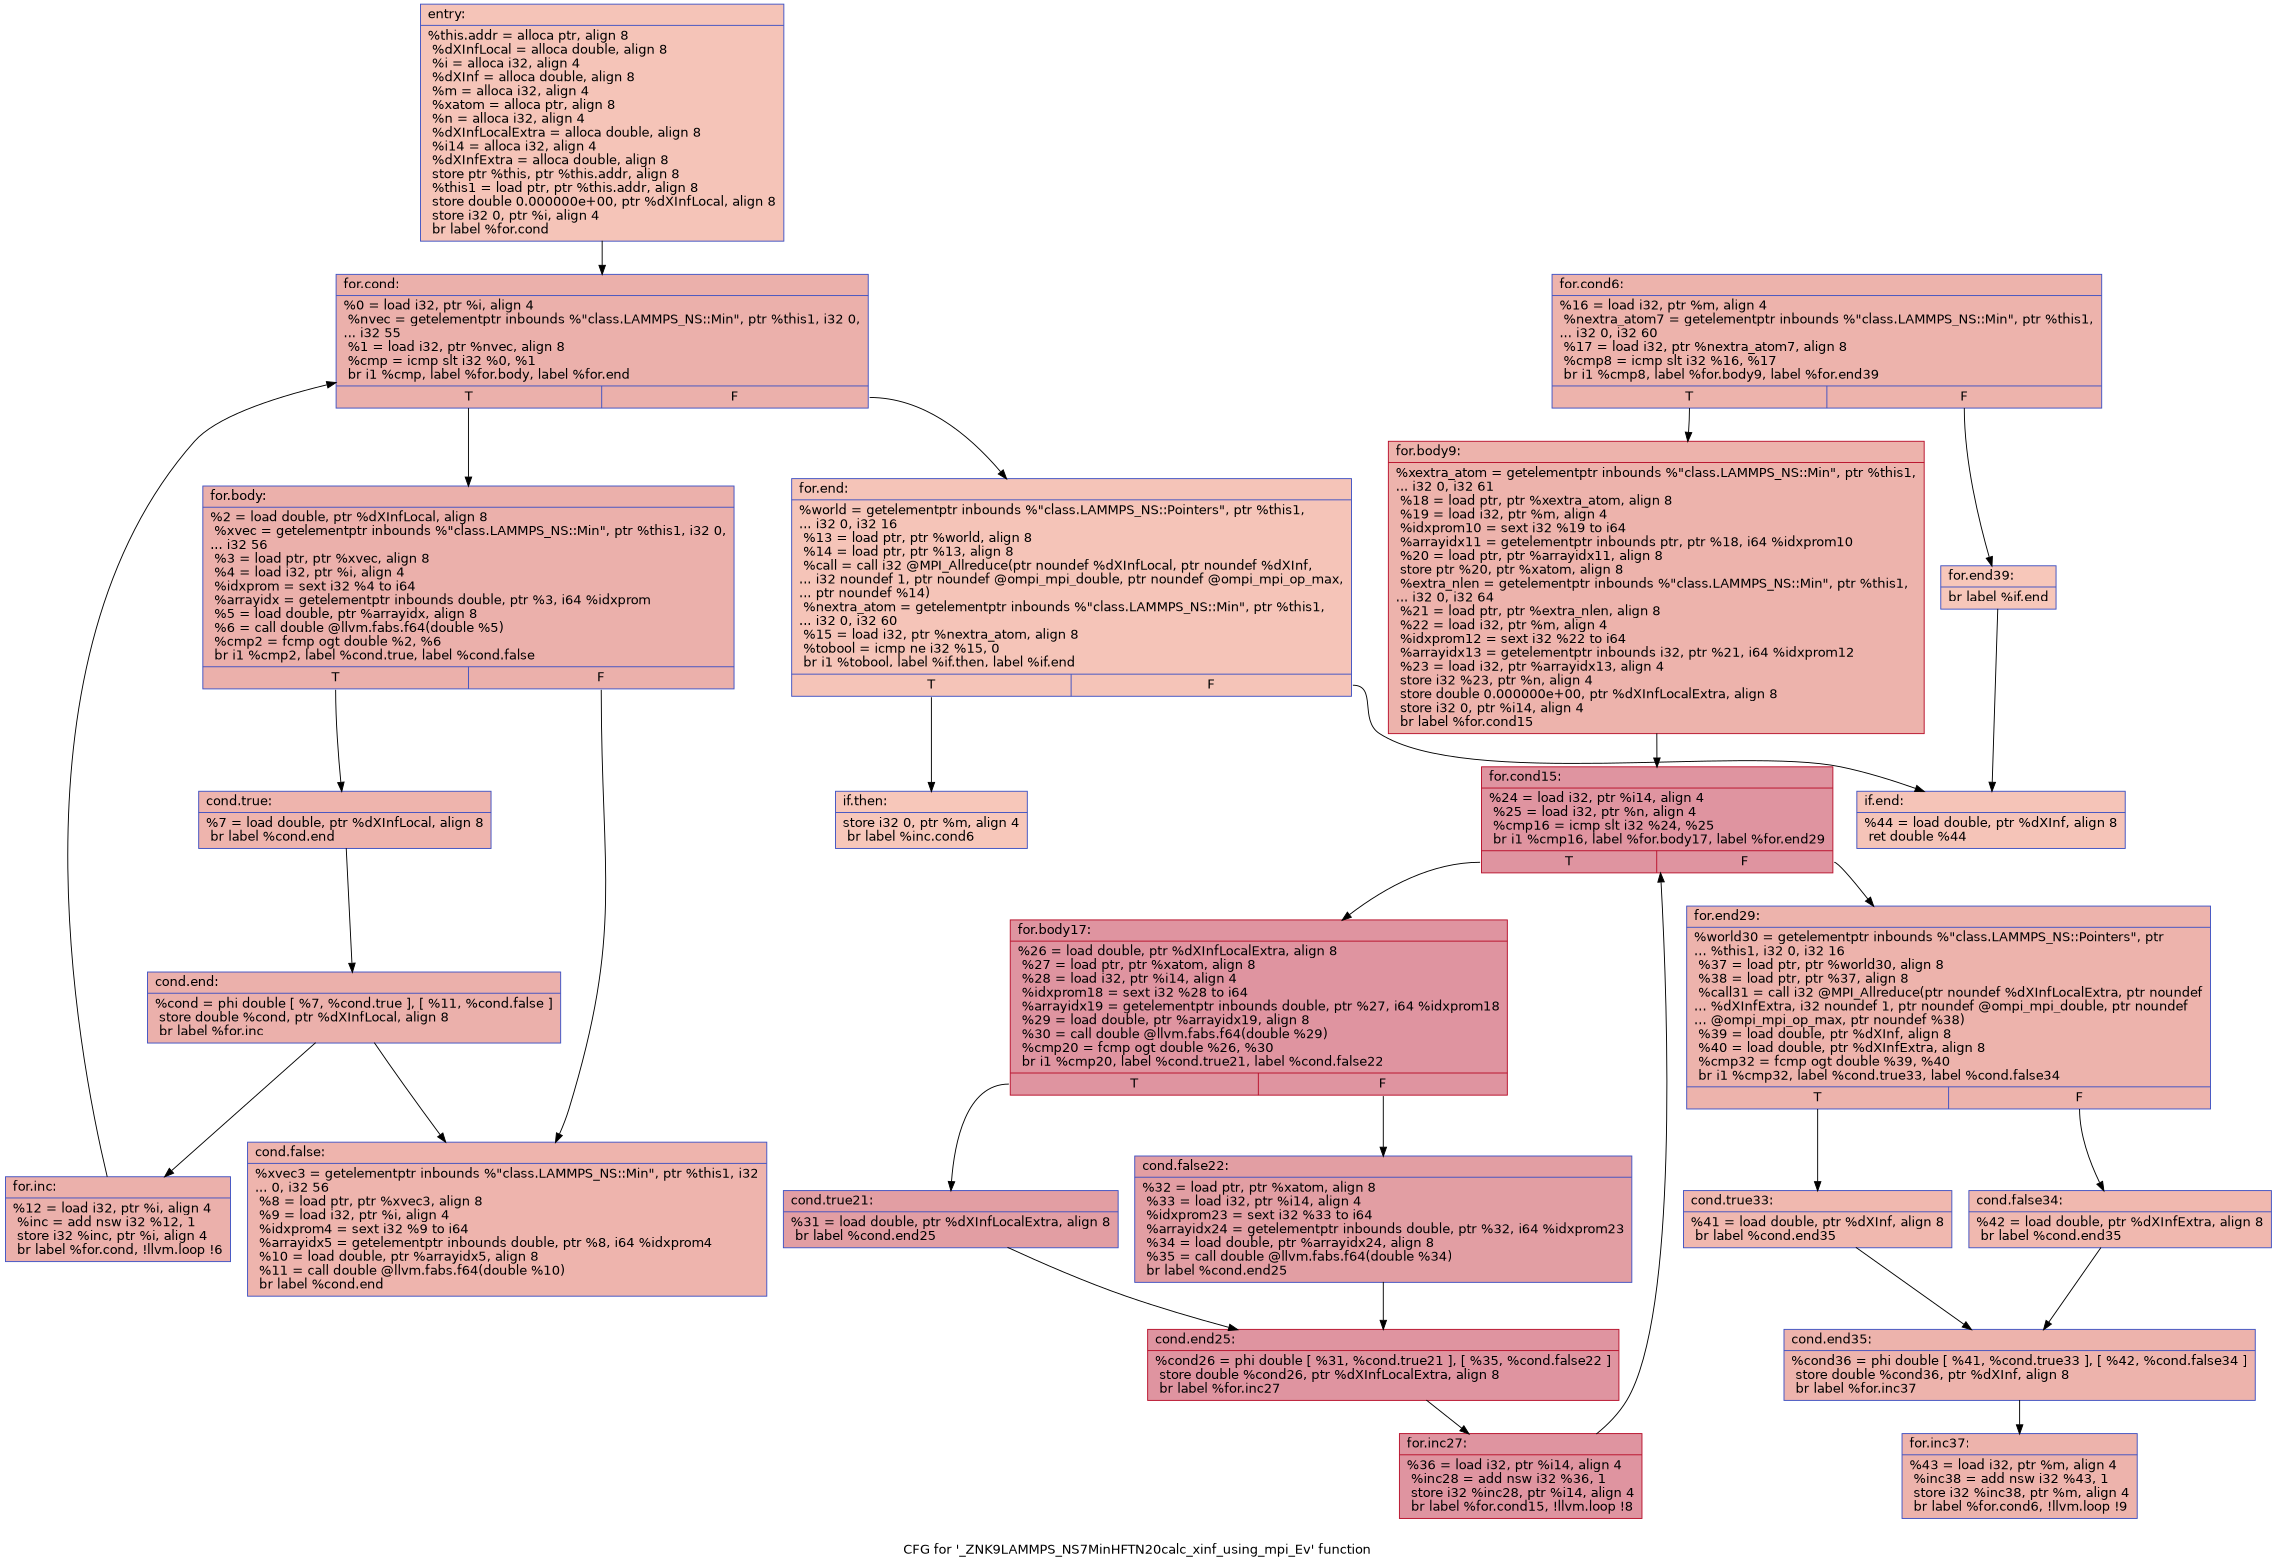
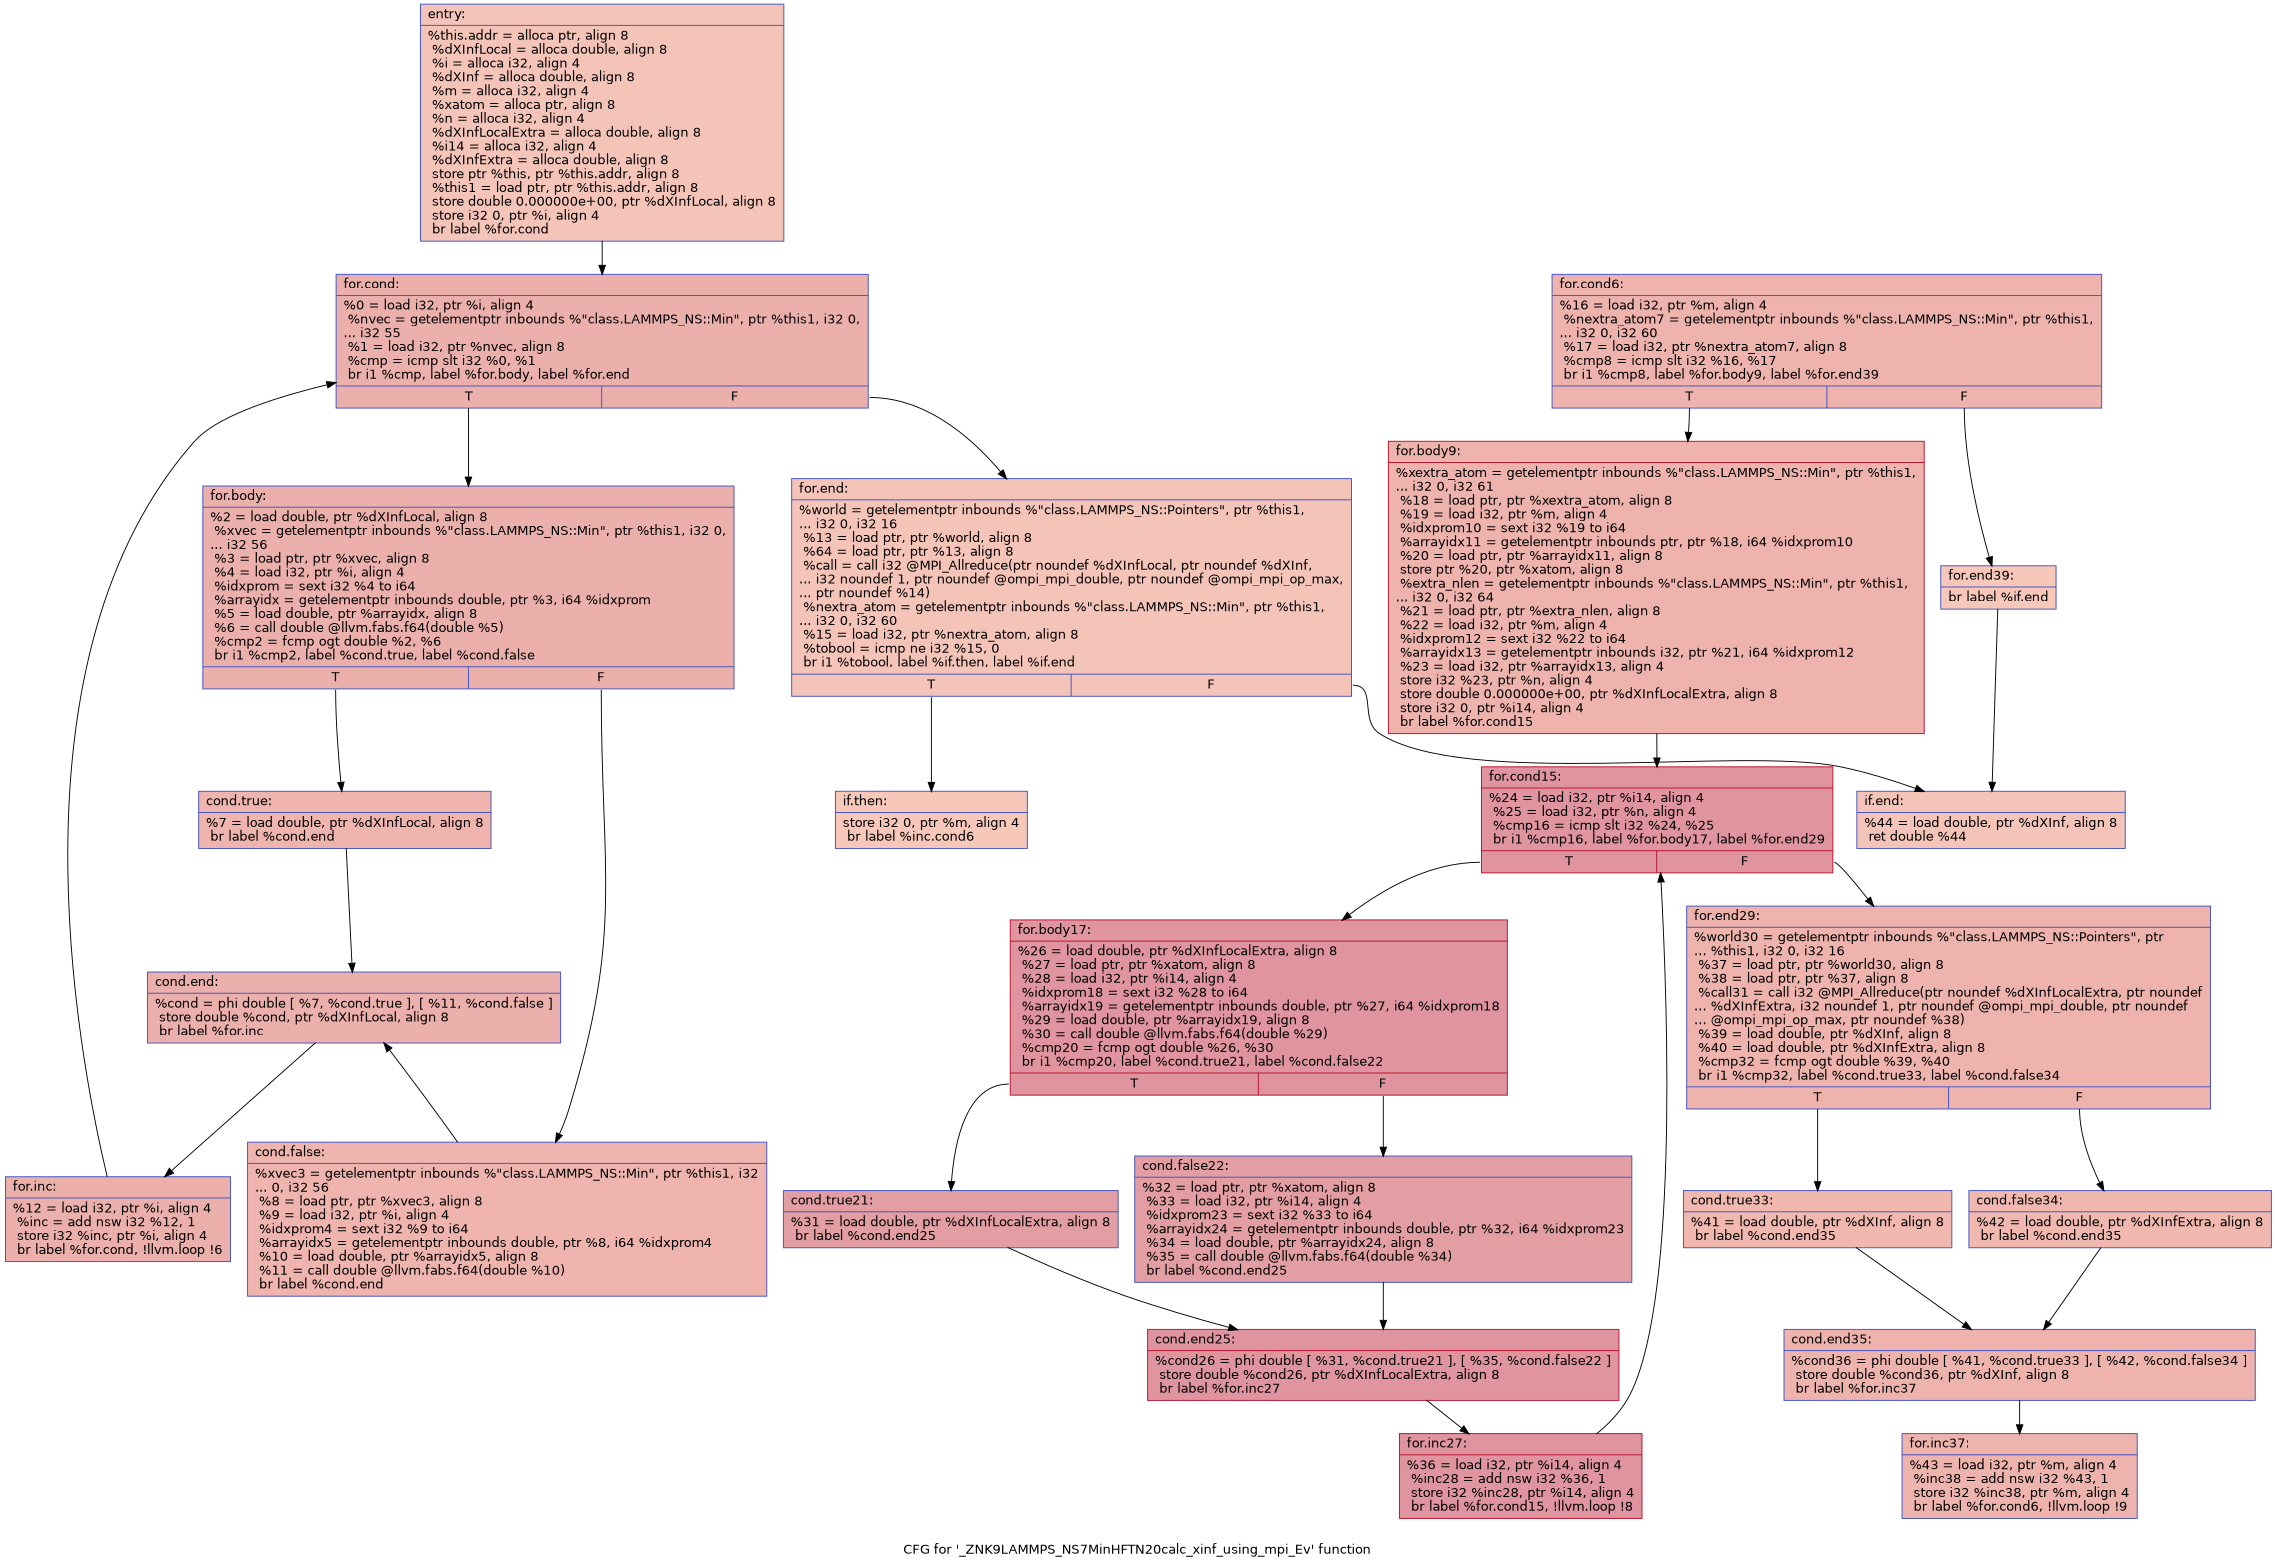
node "for.end:": text "%14 = load ptr, ptr %13, align 8" -> "%64 = load ptr, ptr %13, align 8"
edge "cond.end:" -> "cond.false:": reversed
